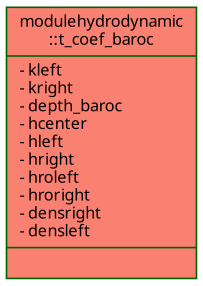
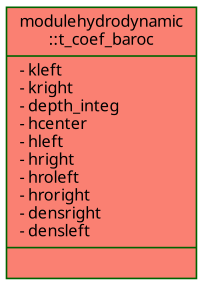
node "modulehydrodynamic": text "- depth_baroc" -> "- depth_integ"
